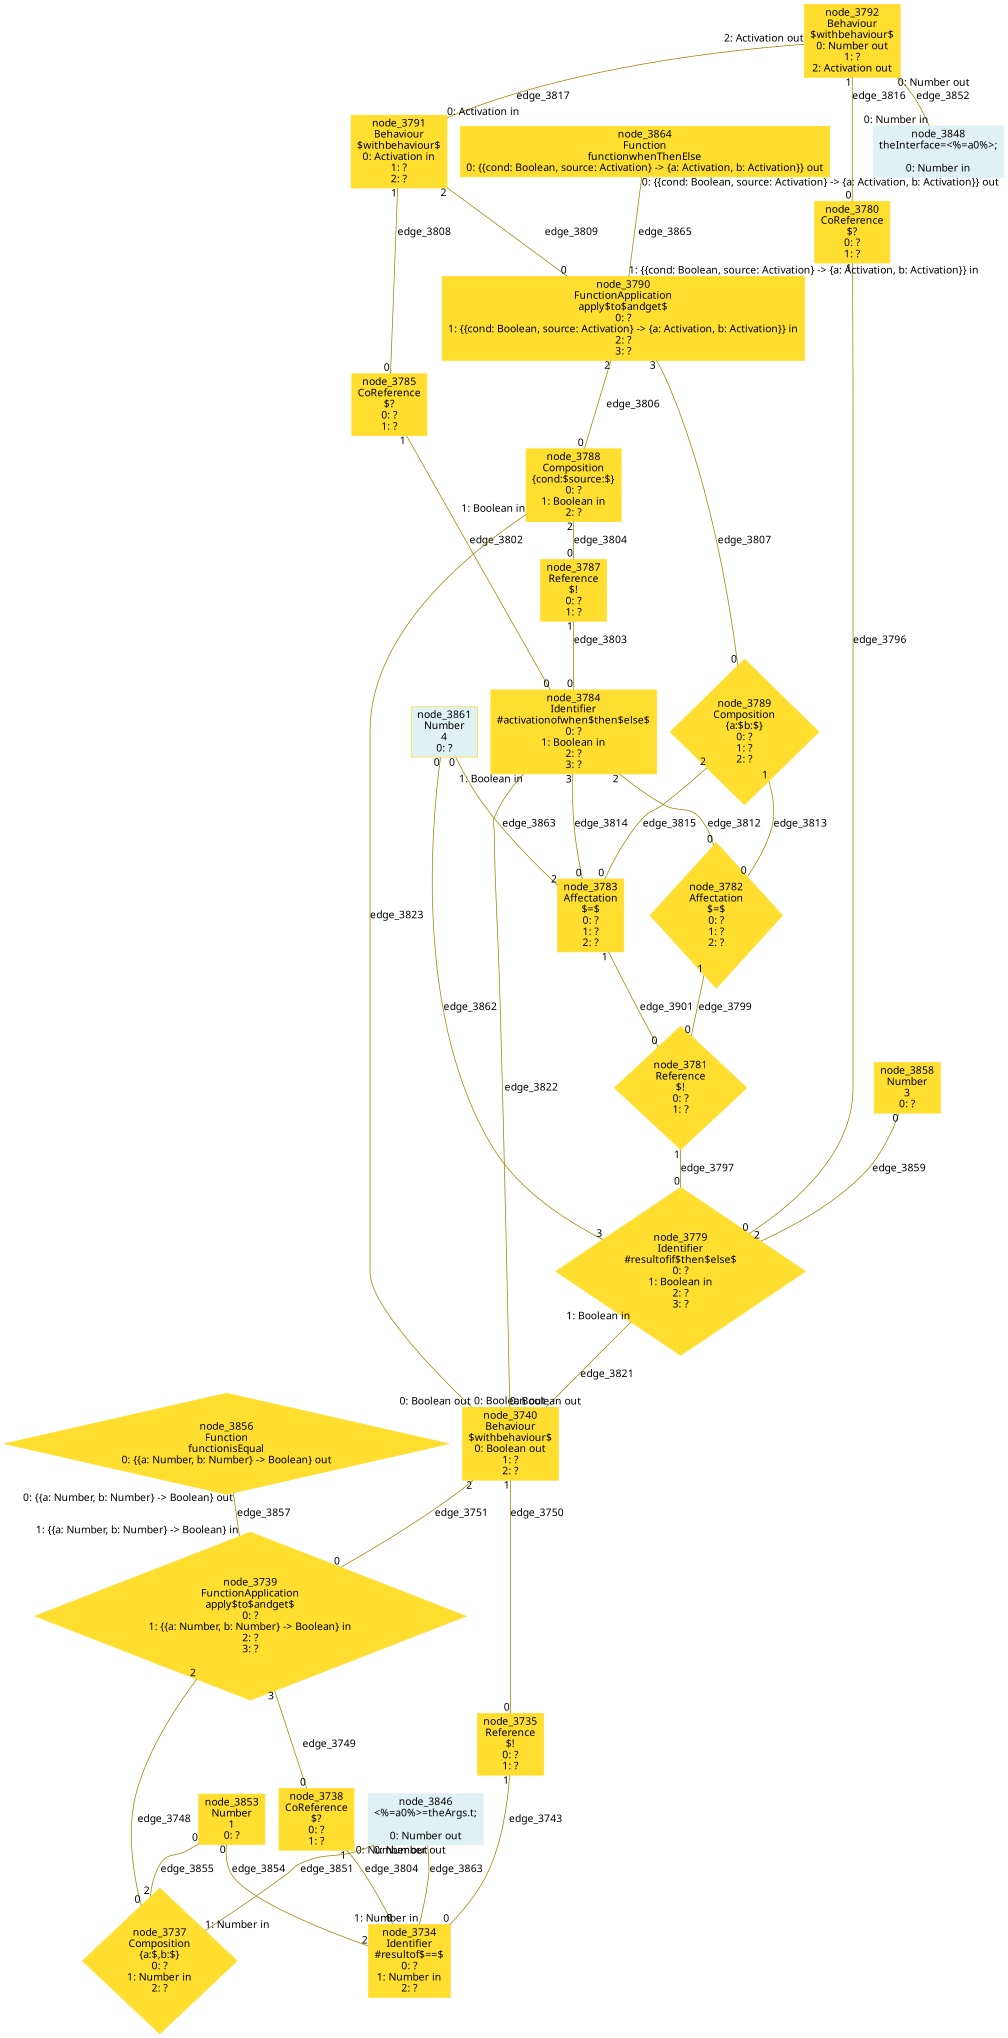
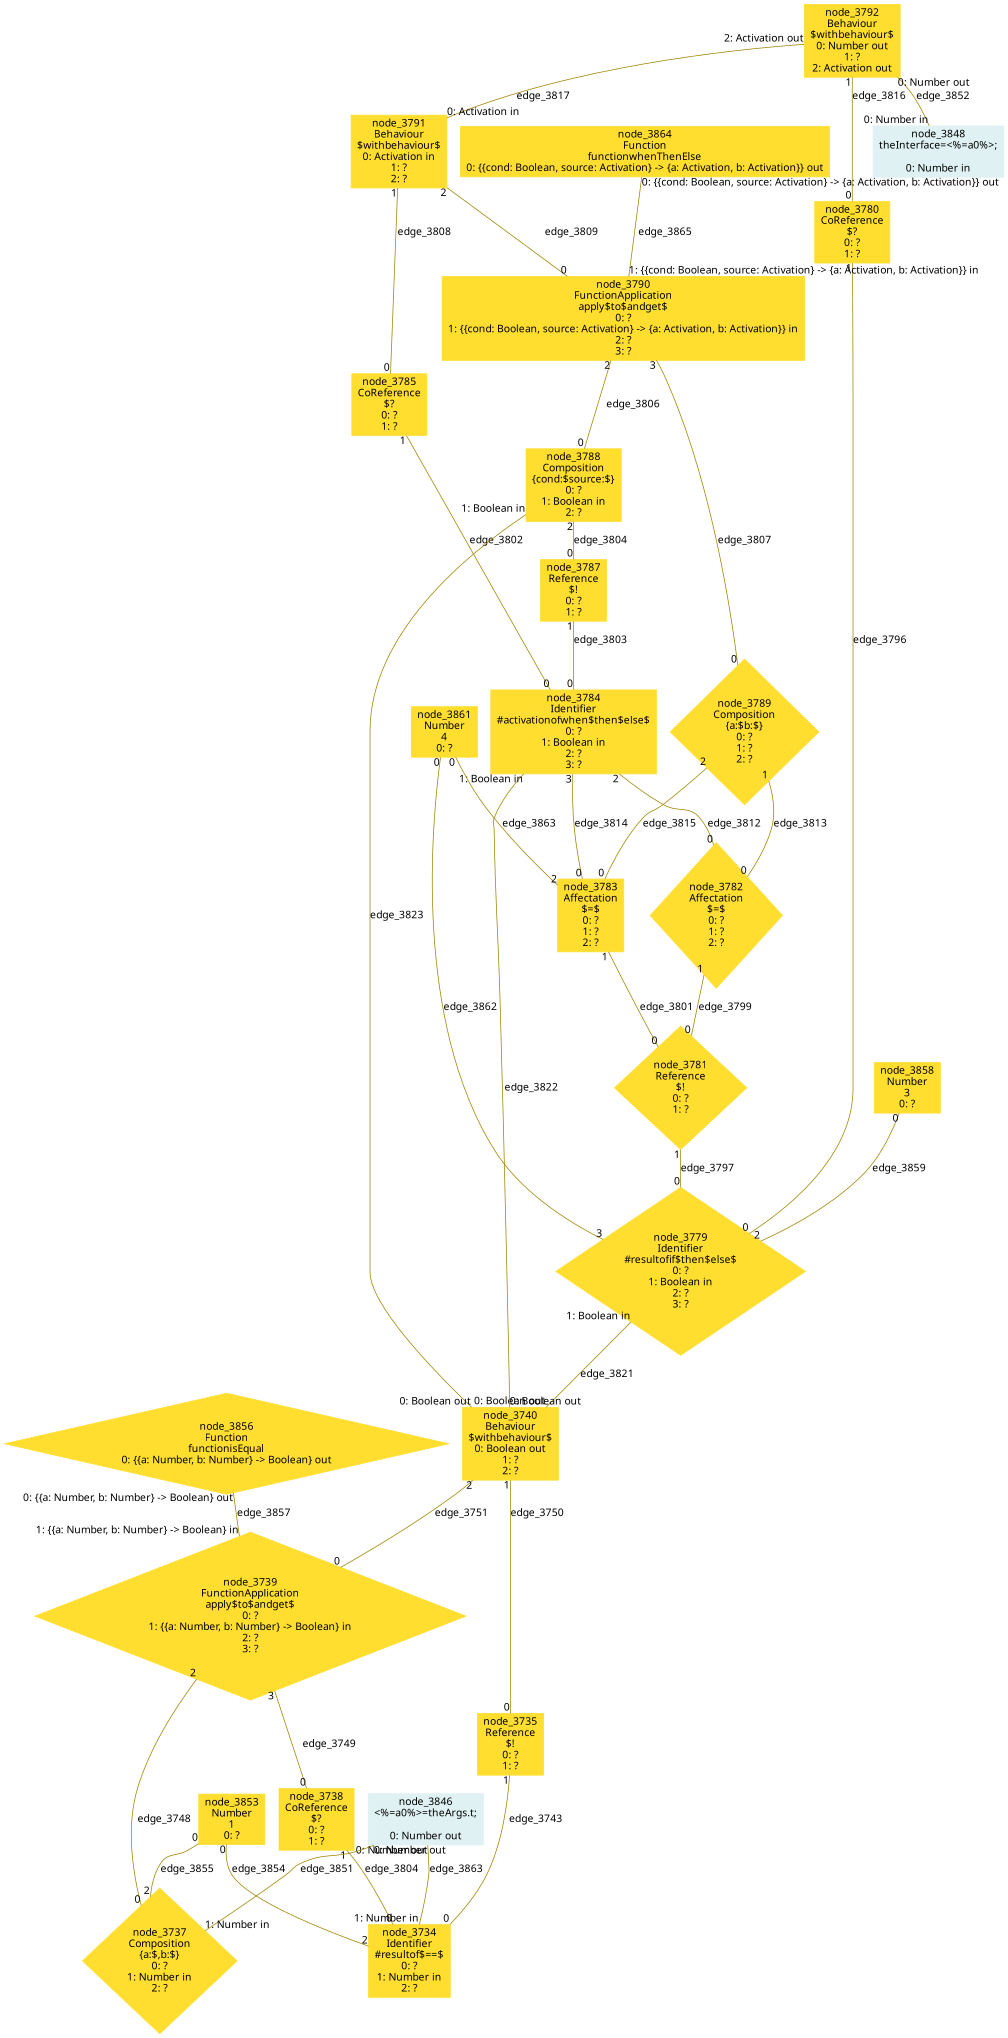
node "node_3861 Number 4 0: ?": fillcolor #dff1f2 -> #ffde2f
edge "node_3783 Affectation $=$ 0: ? 1: ? 2: ?" -- "node_3781 Reference $! 0: ? 1: ?": label "edge_3901" -> "edge_3801"
